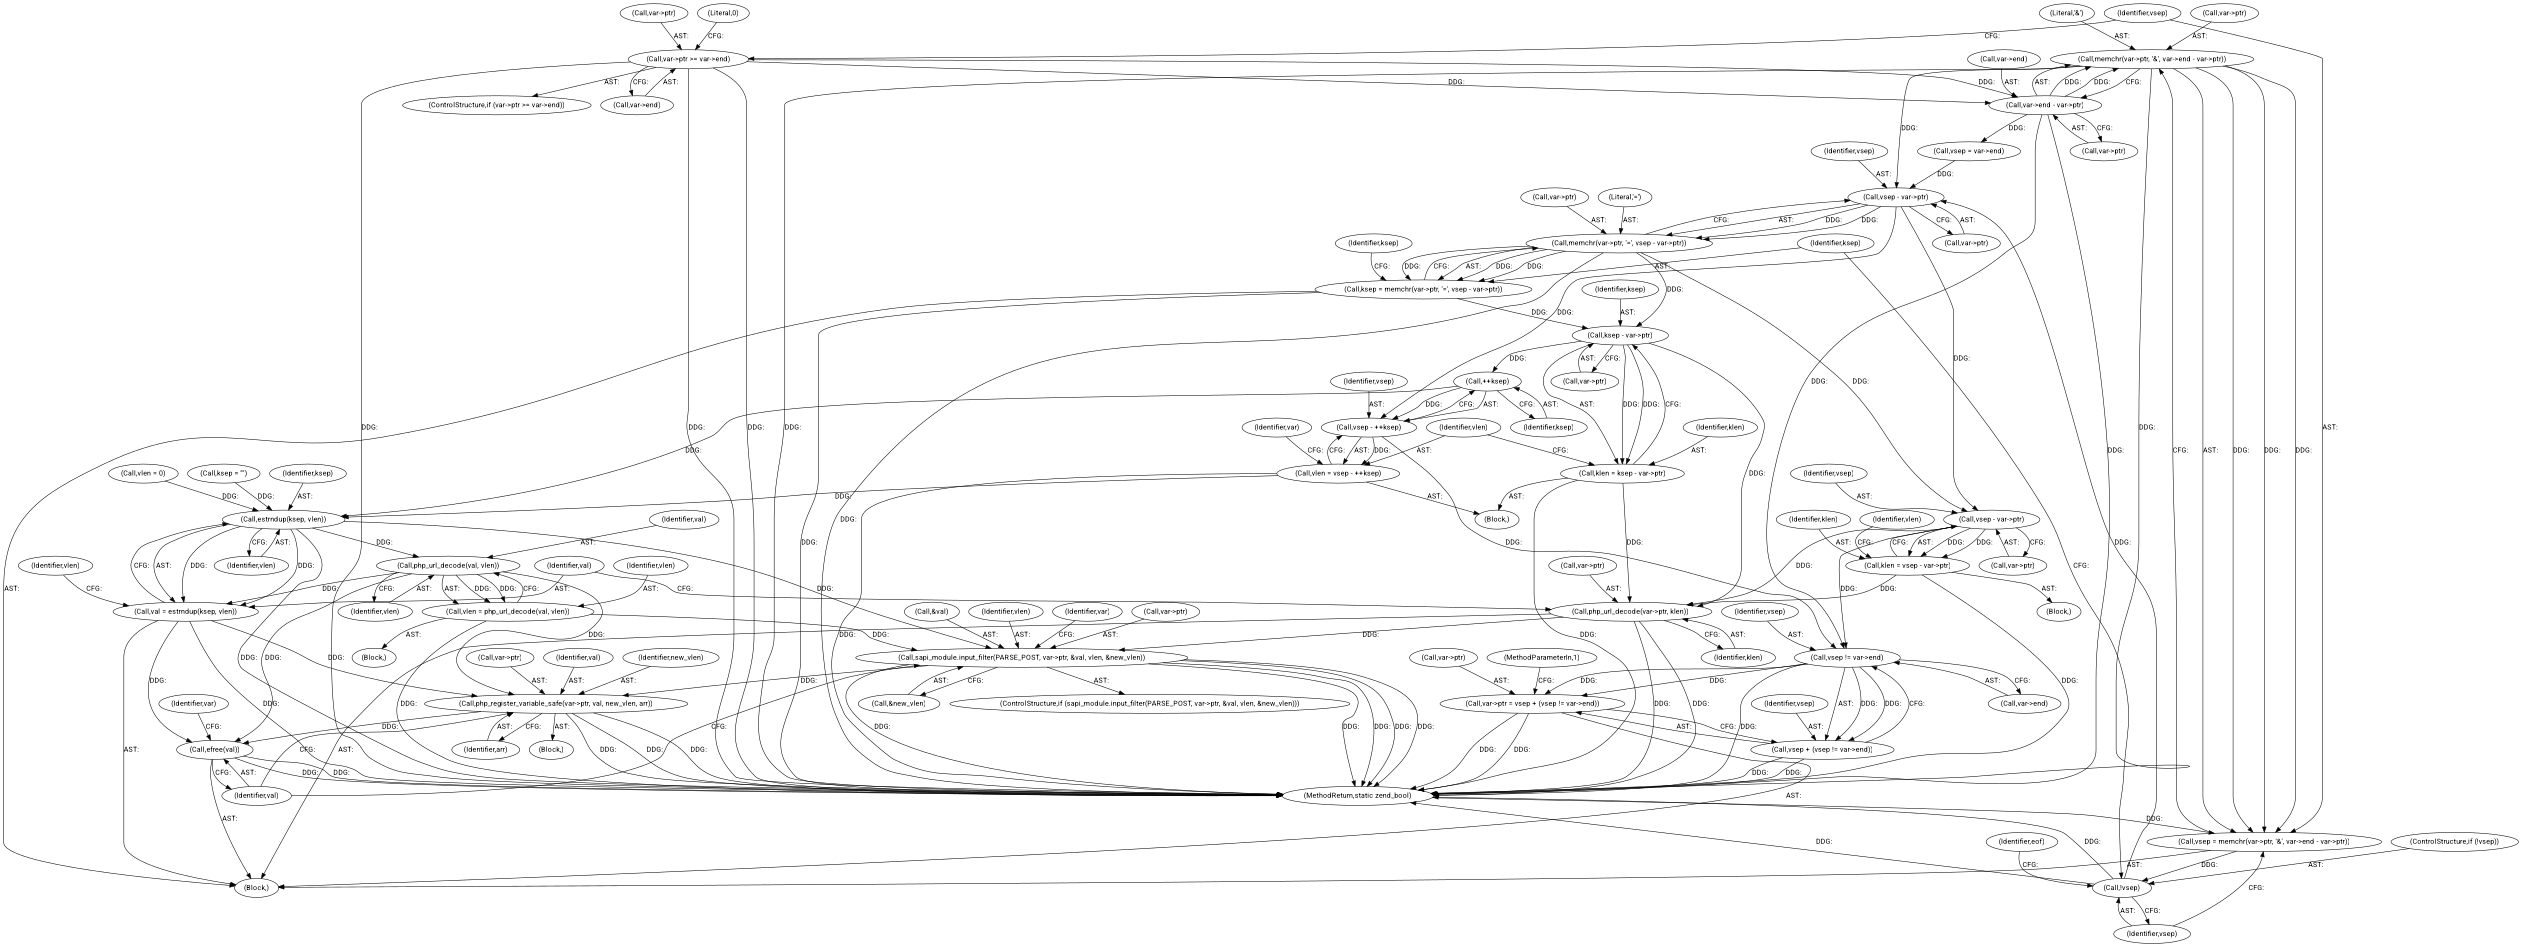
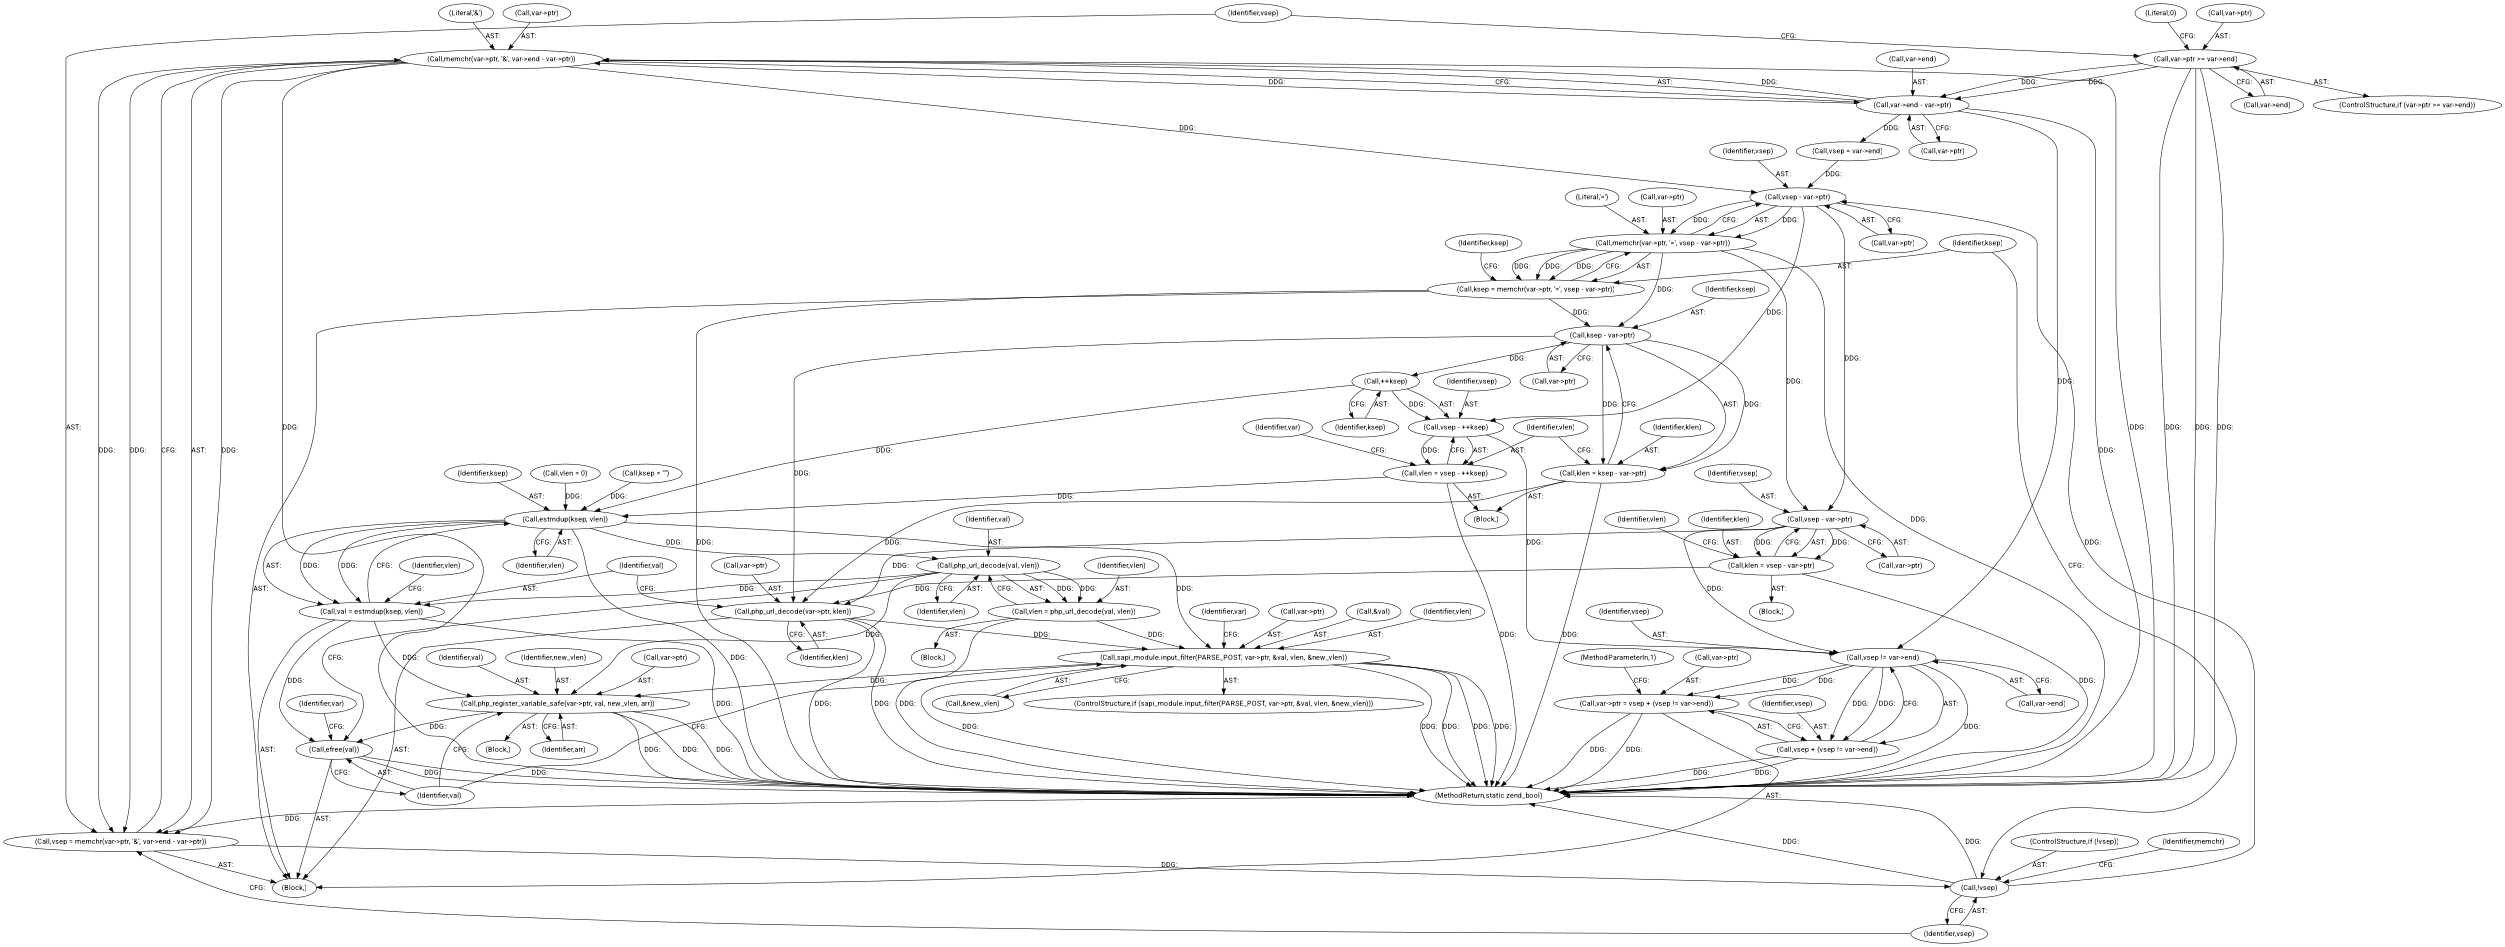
edge "(Call,vsep - ++ksep)" -> "(Call,++ksep)": removed, label "CFG:"
edge "(Call,php_url_decode(val, vlen))" -> "(Call,efree(val))": label "DDG: " -> "CFG: "
node "(Identifier,eof)": label "(Identifier,eof)" -> "(Identifier,memchr)"
